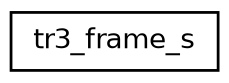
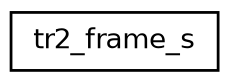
node "tr3_frame_s": label "tr3_frame_s" -> "tr2_frame_s"
